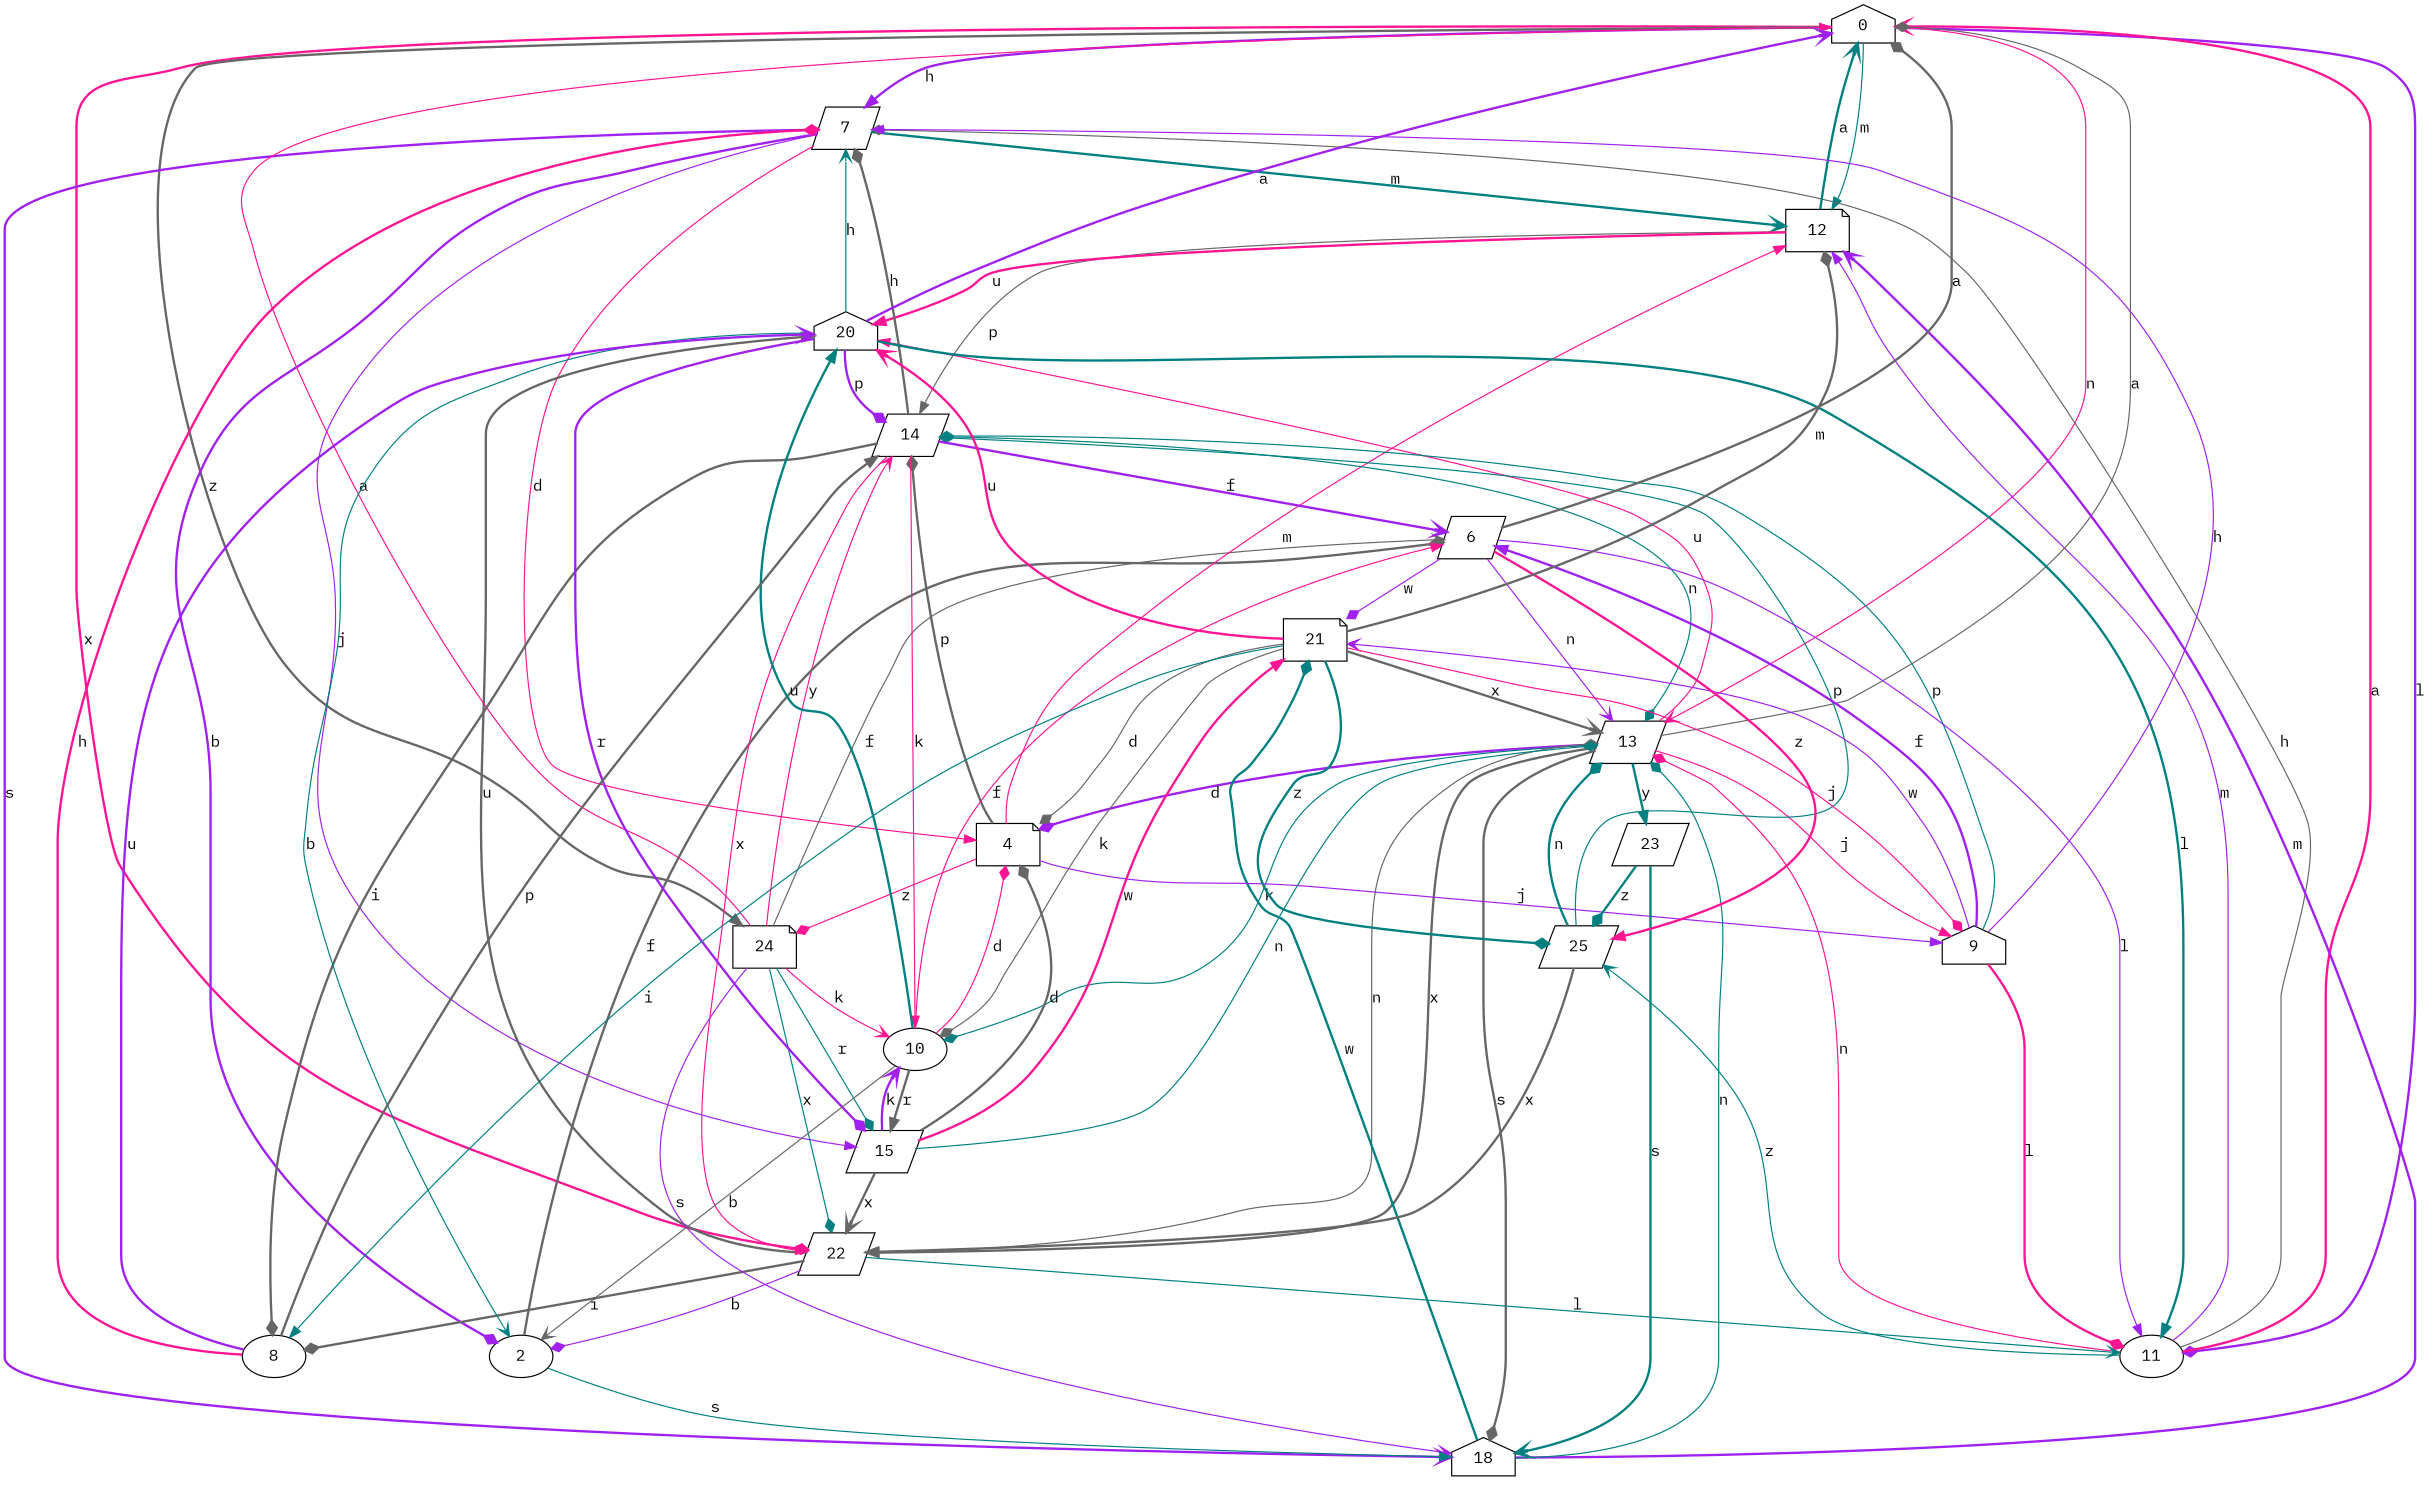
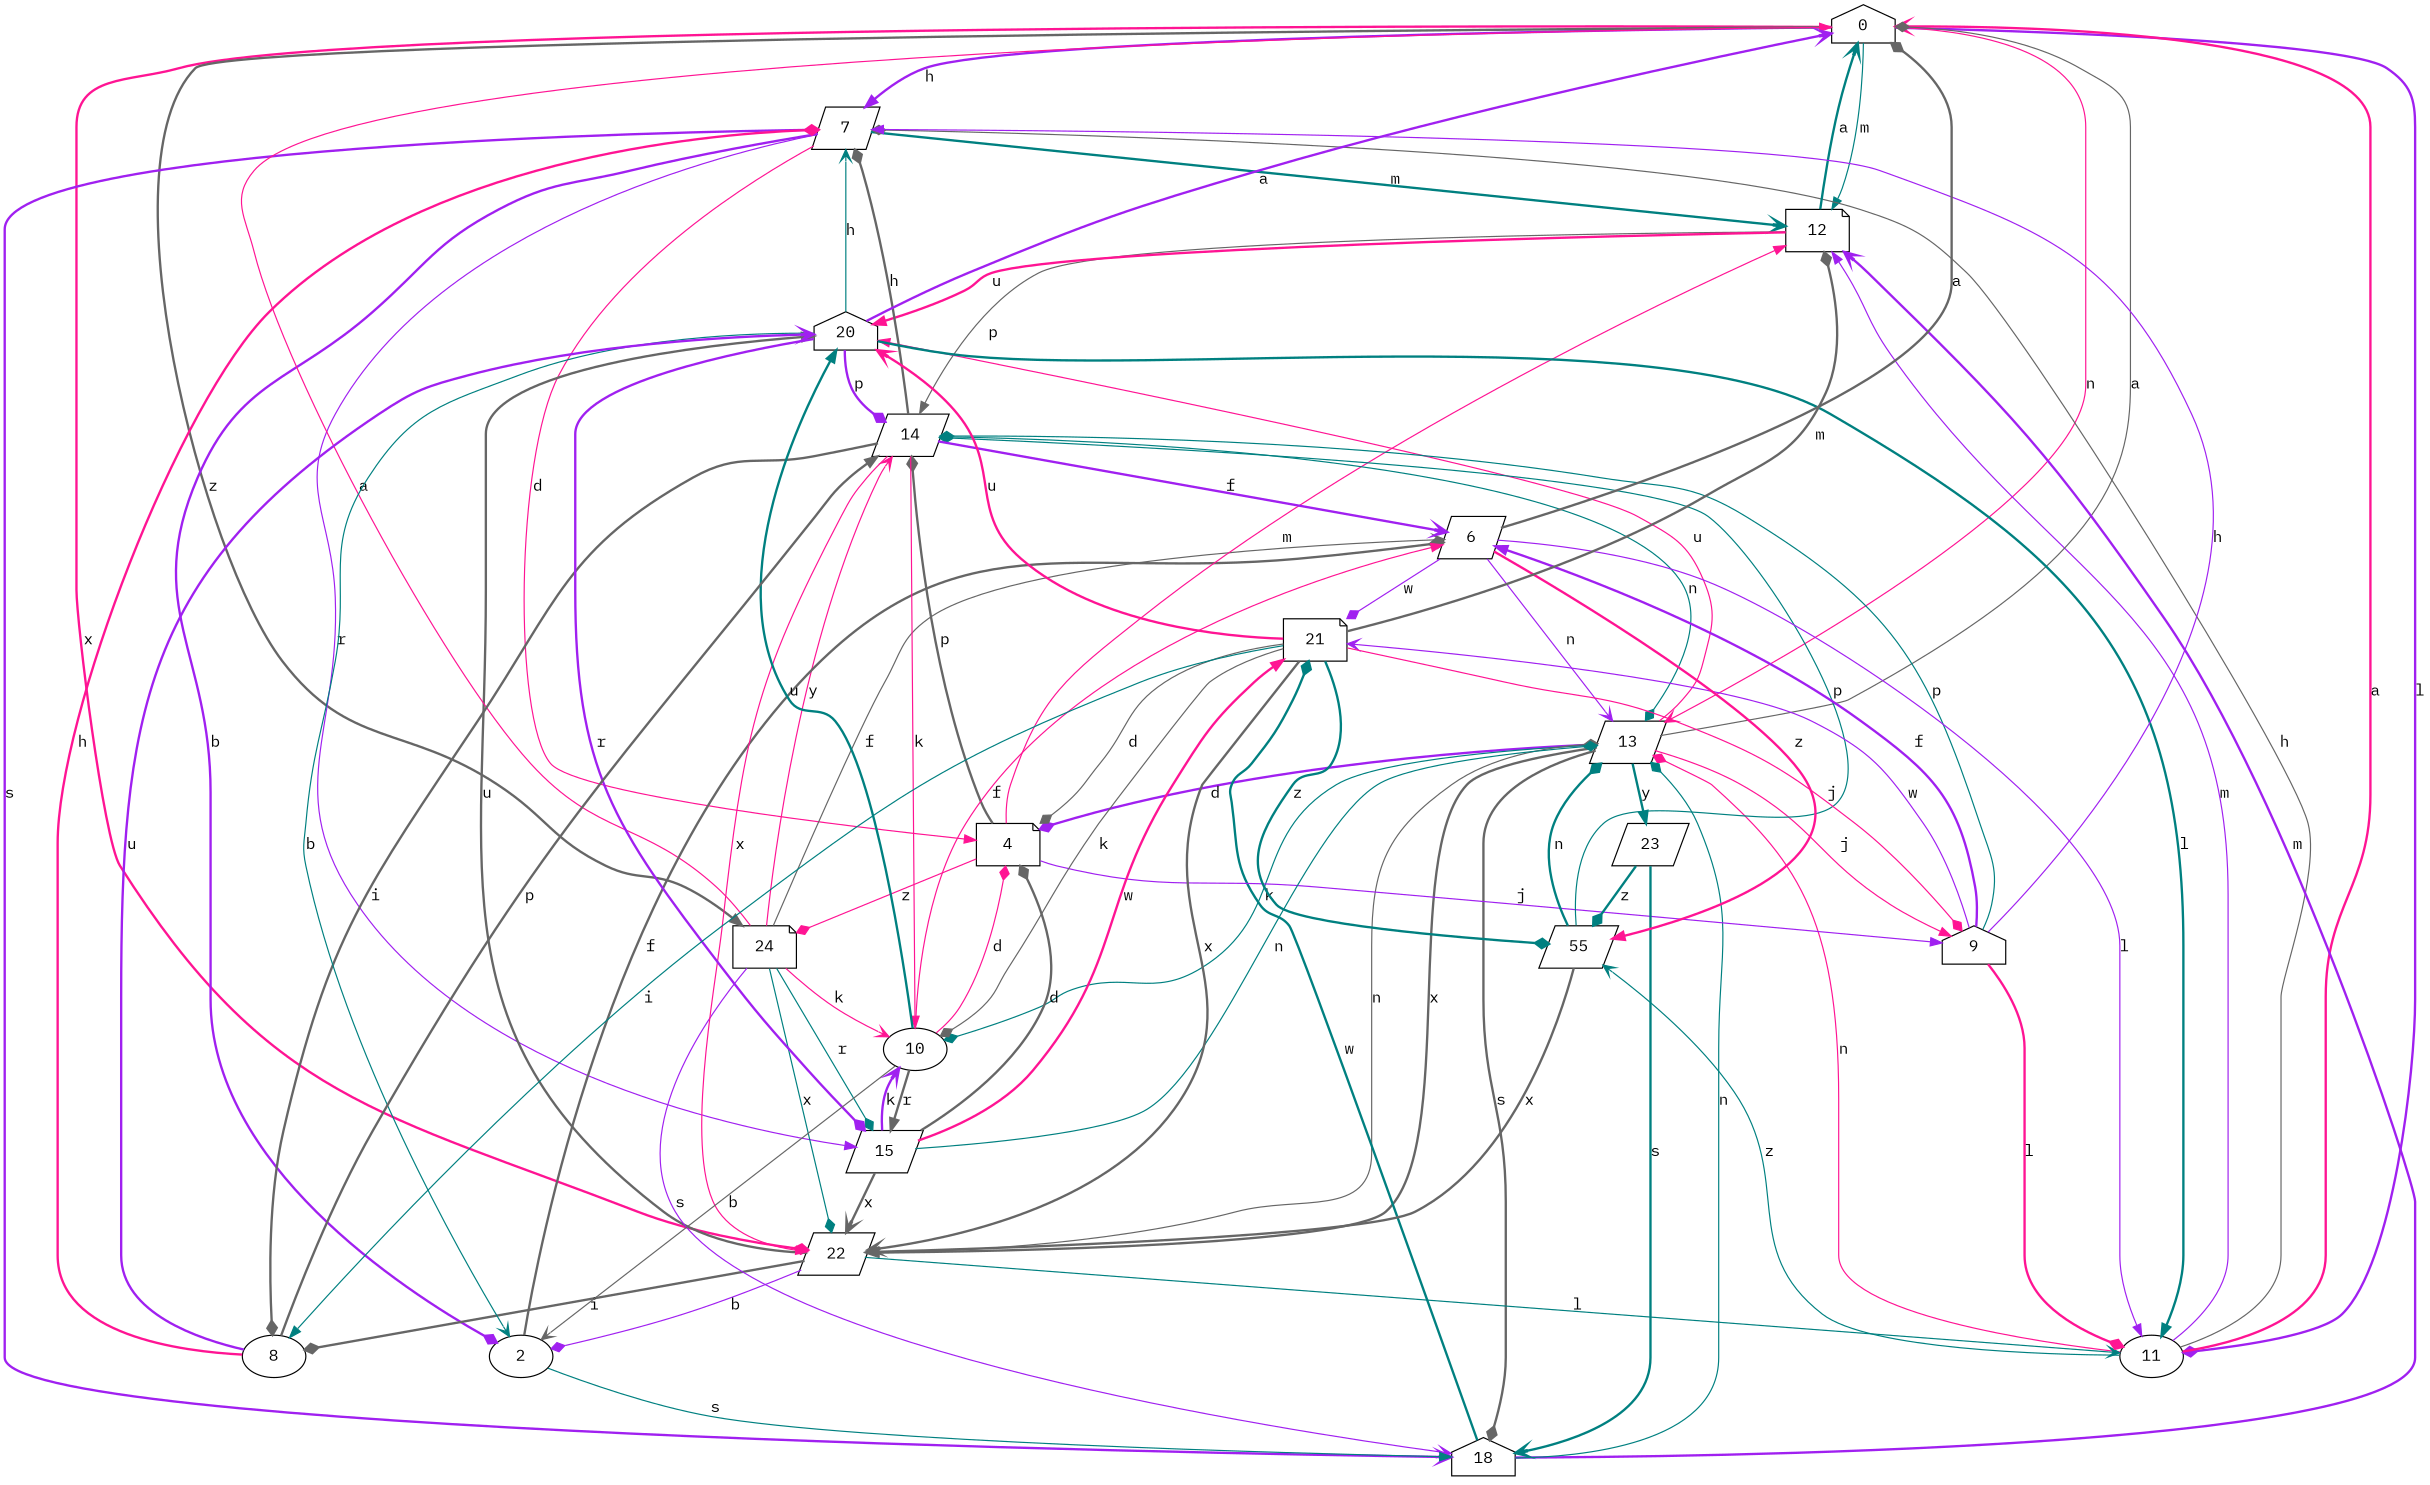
edge "7" -> "15": label "j" -> "r"
edge "21" -> "13": now "21" -> "22"
node "25": label "25" -> "55"
